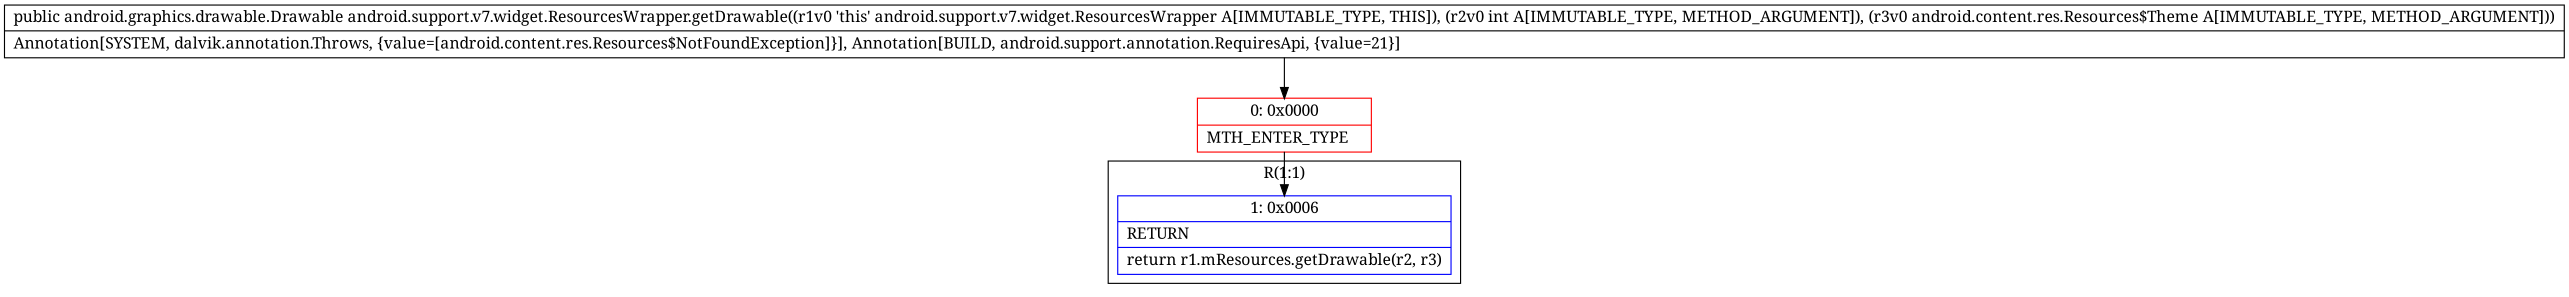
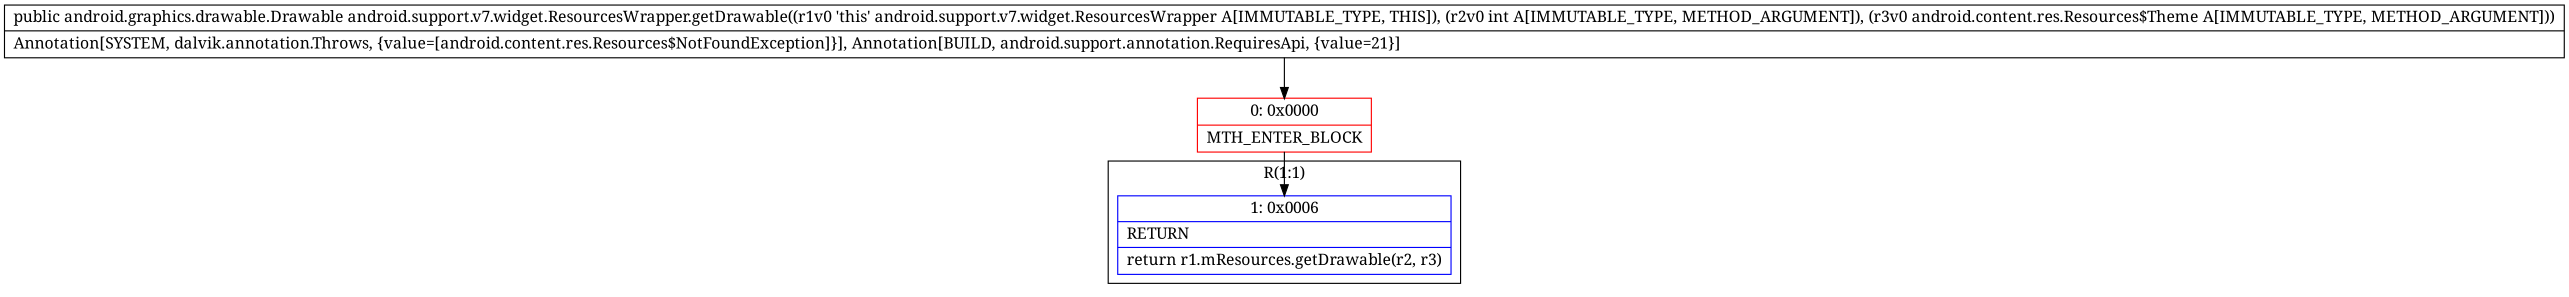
node "0: 0x0000": text "MTH_ENTER_TYPE" -> "MTH_ENTER_BLOCK"
